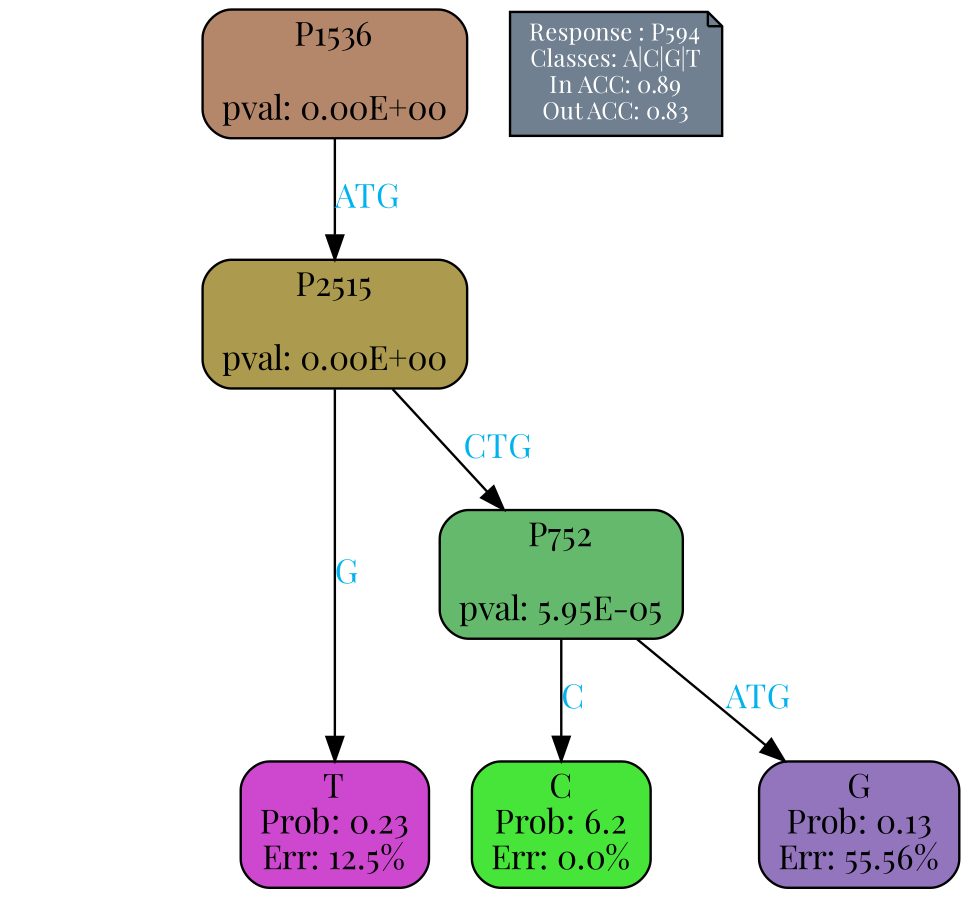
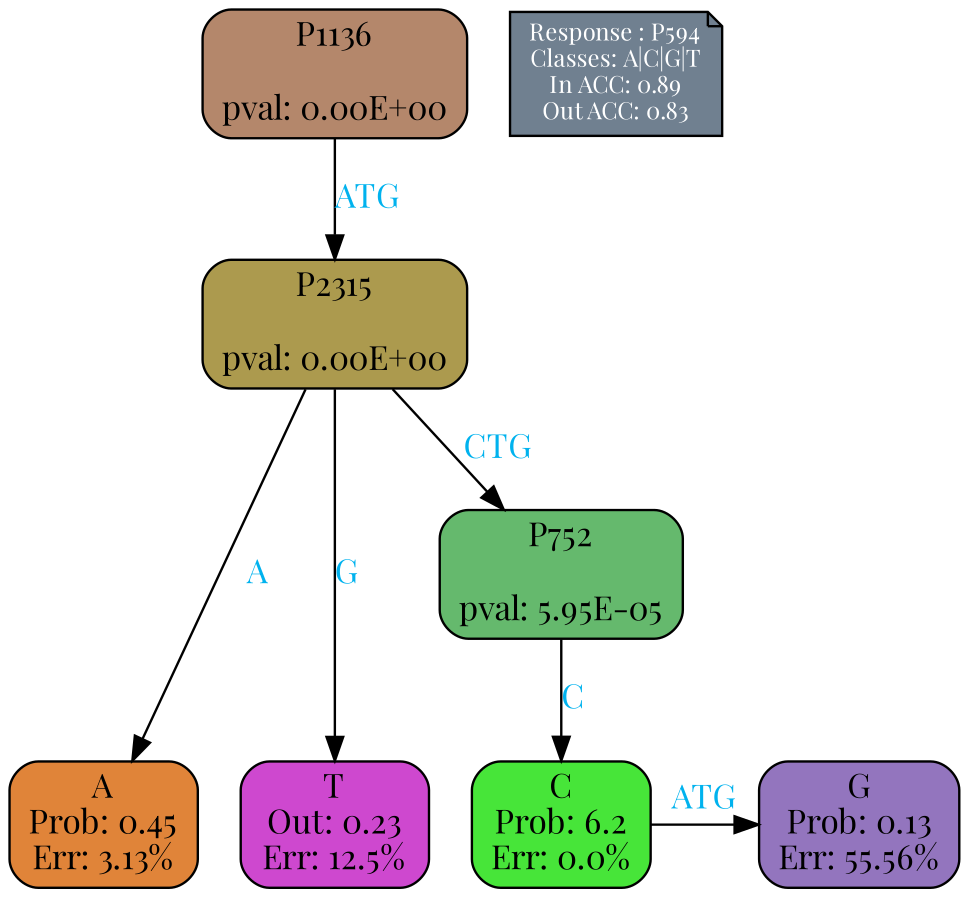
node "P1536 pval: 0.00E+00": label "P1536 pval: 0.00E+00" -> "P1136 pval: 0.00E+00"
node "P2515 pval: 0.00E+00": label "P2515 pval: 0.00E+00" -> "P2315 pval: 0.00E+00"
edge "P752 pval: 5.95E-05" -> "G Prob: 0.13 Err: 55.56%": now "C Prob: 6.2 Err: 0.0%" -> "G Prob: 0.13 Err: 55.56%"
node "A Prob: 0.45 Err: 3.13%": added
node "T Prob: 0.23 Err: 12.5%": label "T Prob: 0.23 Err: 12.5%" -> "T Out: 0.23 Err: 12.5%"
